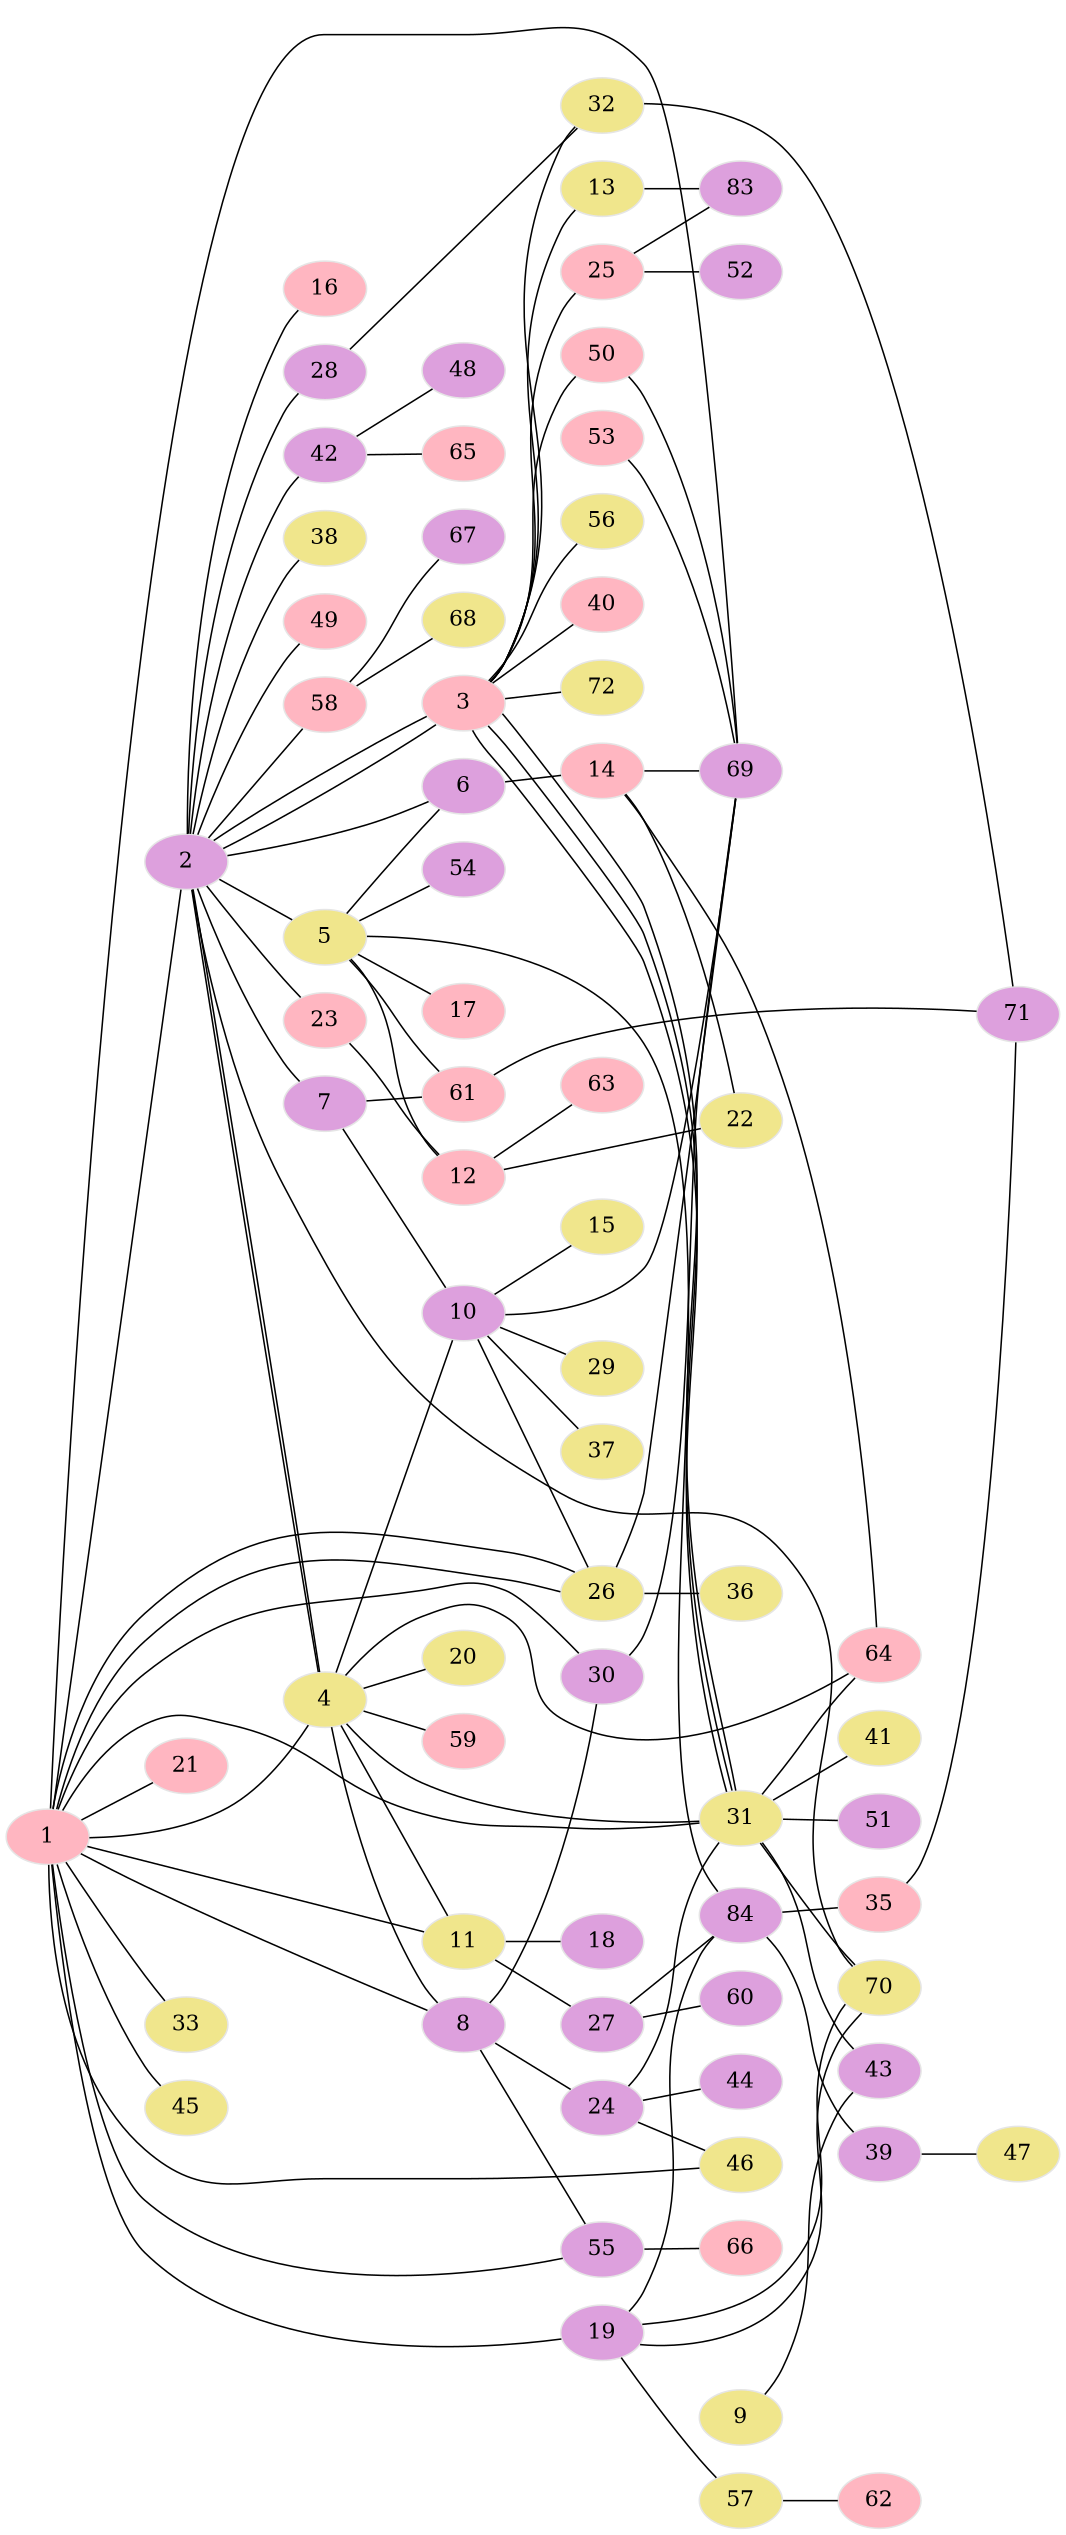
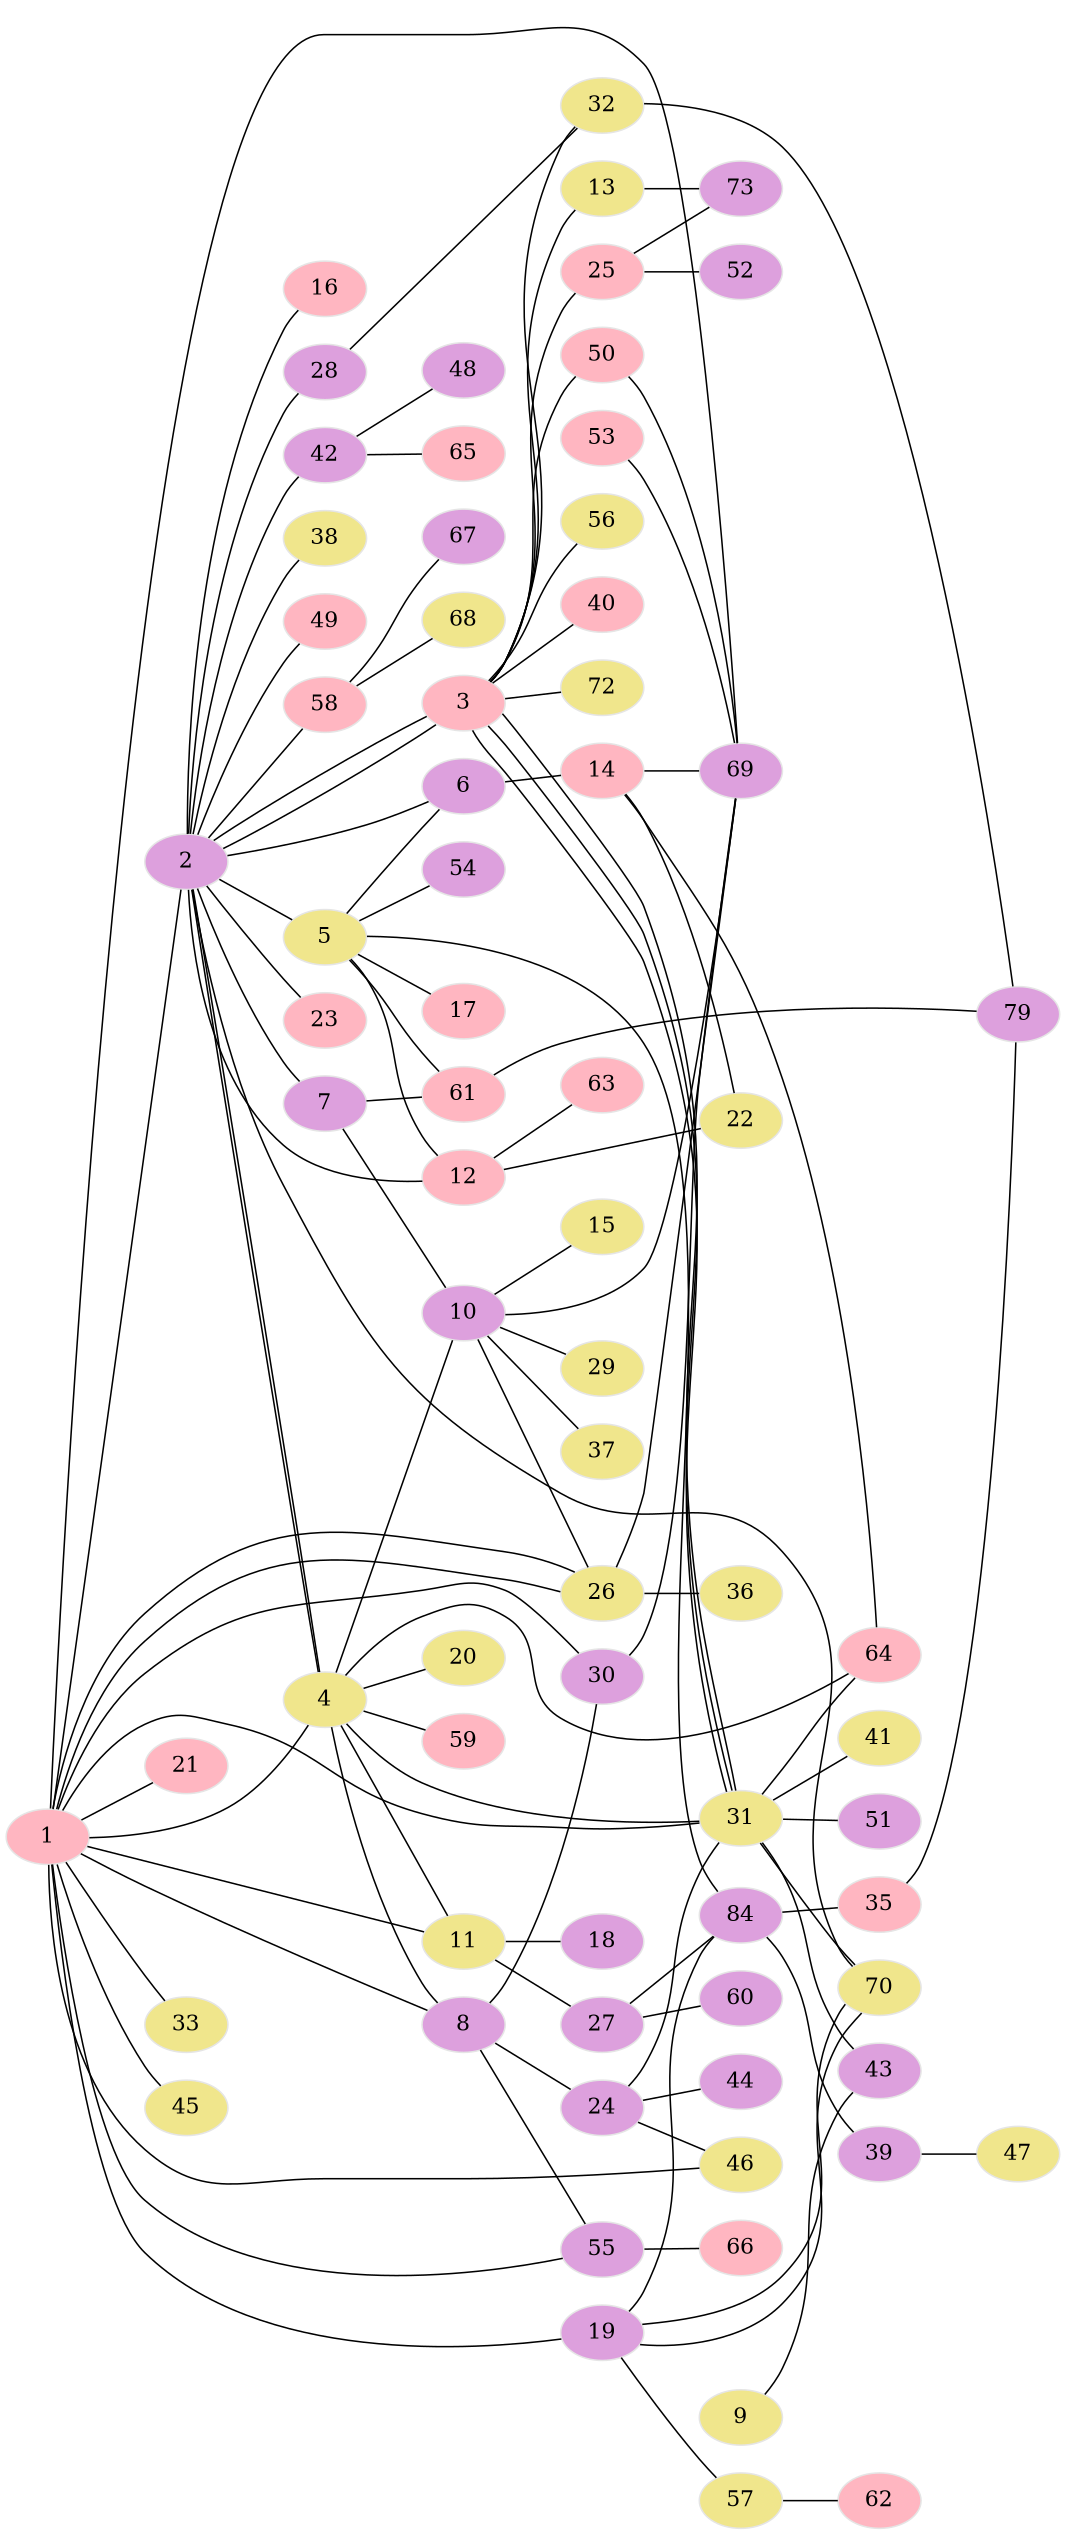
node "83": label "83" -> "73"
node "71": label "71" -> "79"
edge "23" -- "12": now "2" -- "12"
